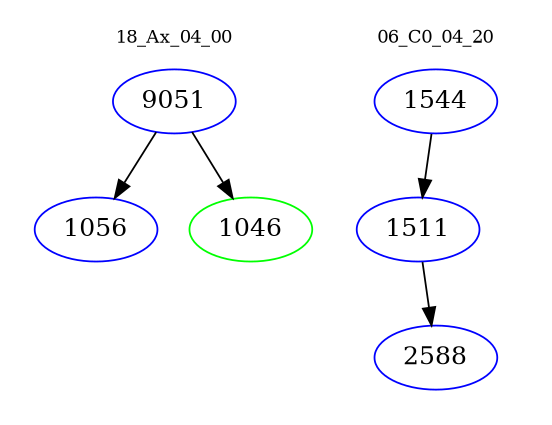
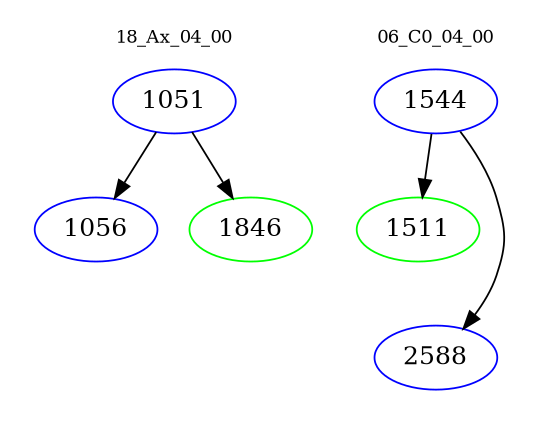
cluster "06_C0_04_20": label "06_C0_04_20" -> "06_C0_04_00"
node "9051": label "9051" -> "1051"
node "1046": label "1046" -> "1846"
node "1511": color blue -> green
edge "1511" -> "2588": now "1544" -> "2588"
